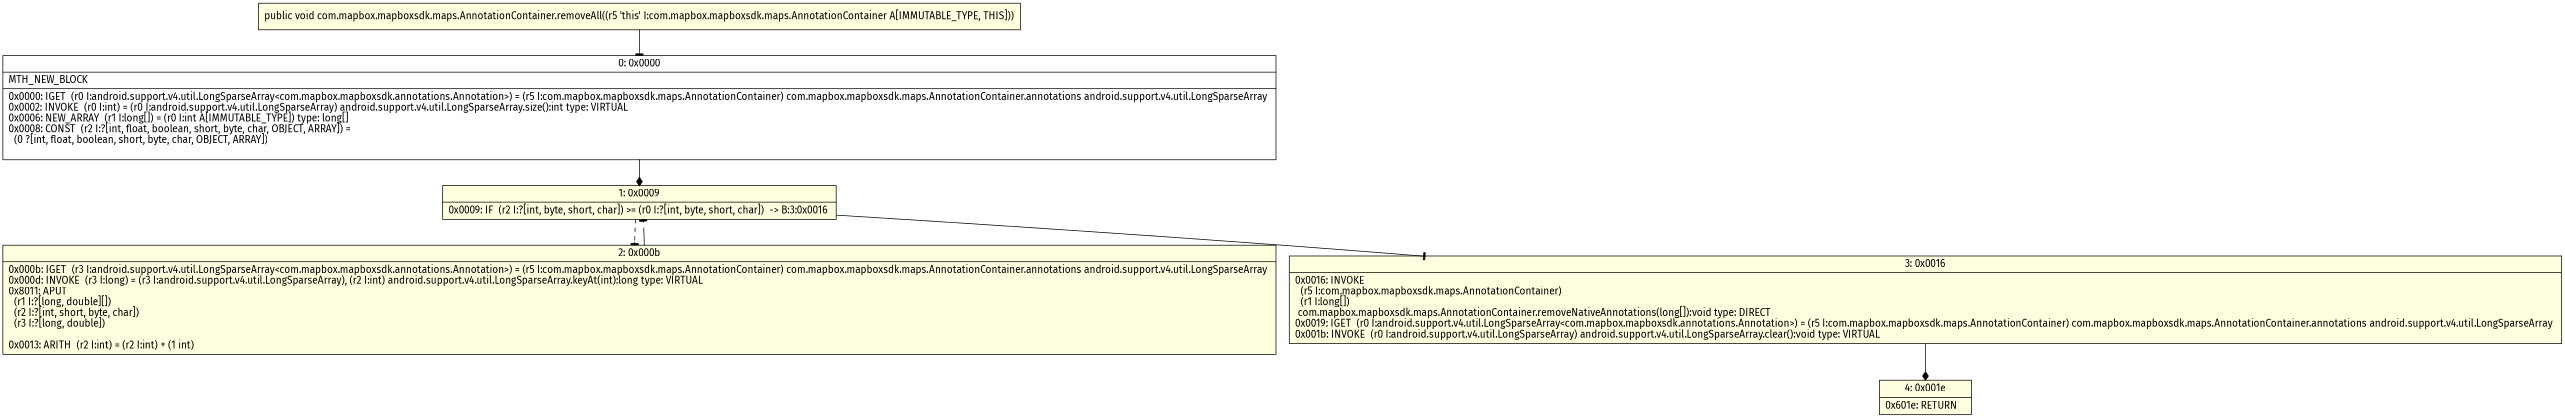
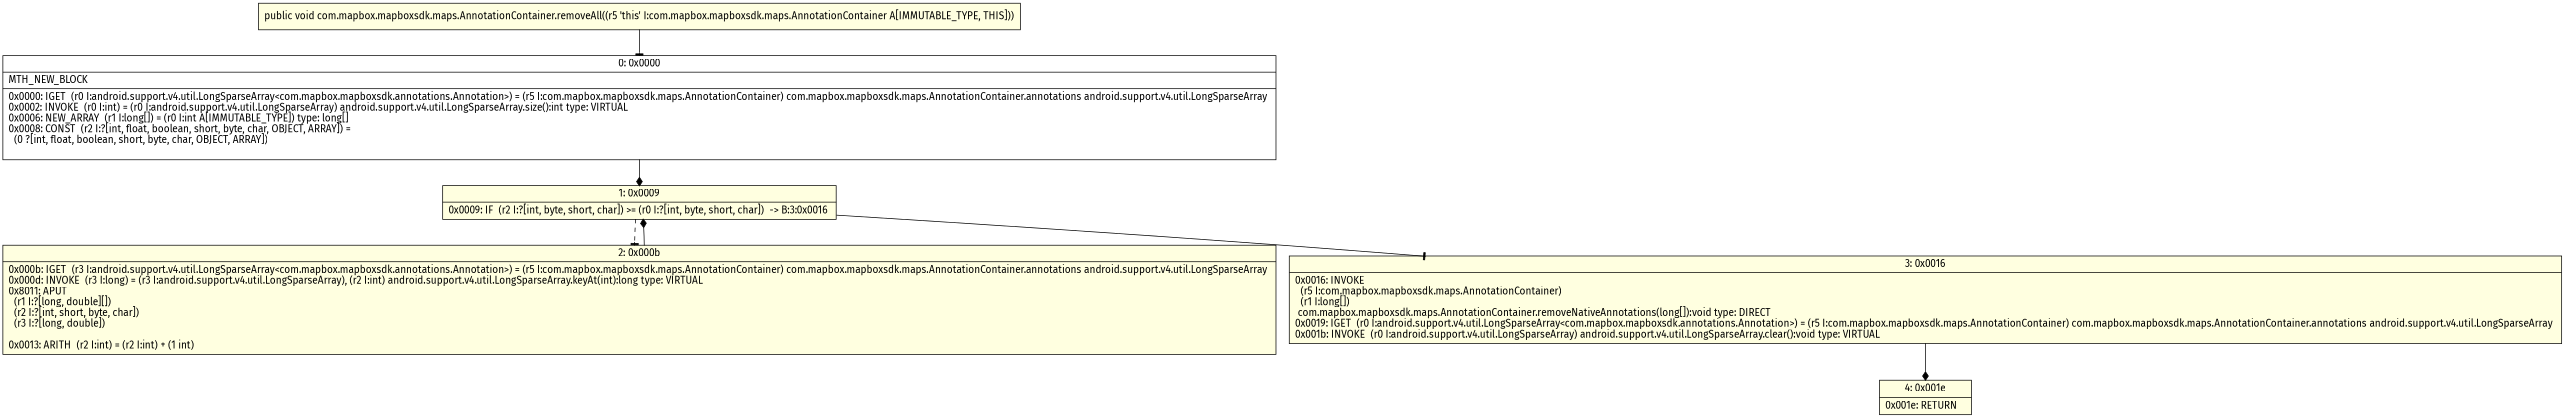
edge "2: 0x000b" -> "1: 0x0009": arrowhead tee -> diamond
node "4: 0x001e": text "0x601e: RETURN" -> "0x001e: RETURN"
